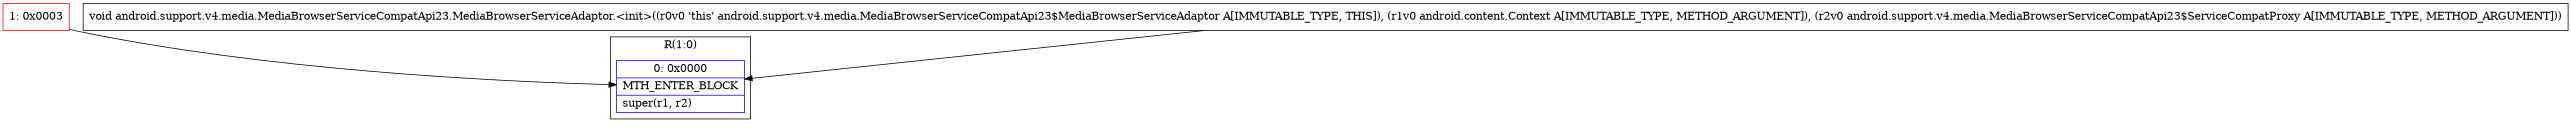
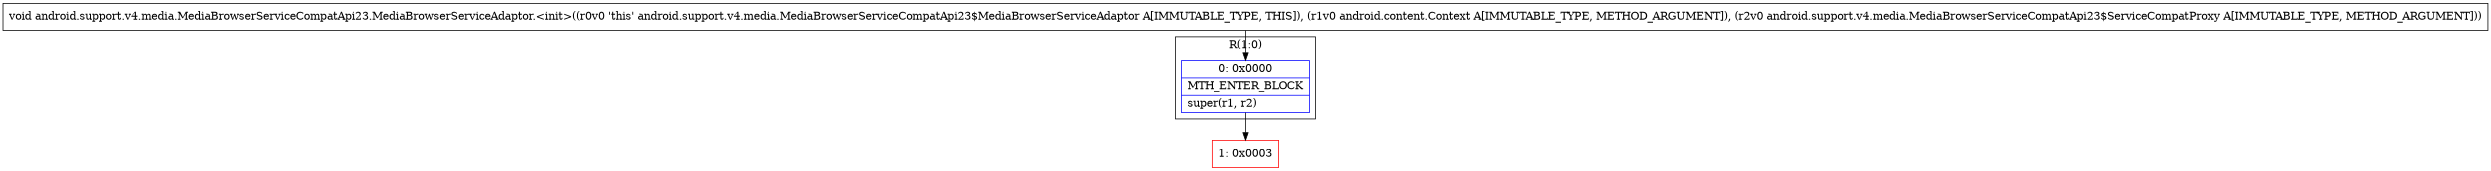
edge "1: 0x0003" -> "0: 0x0000": reversed
